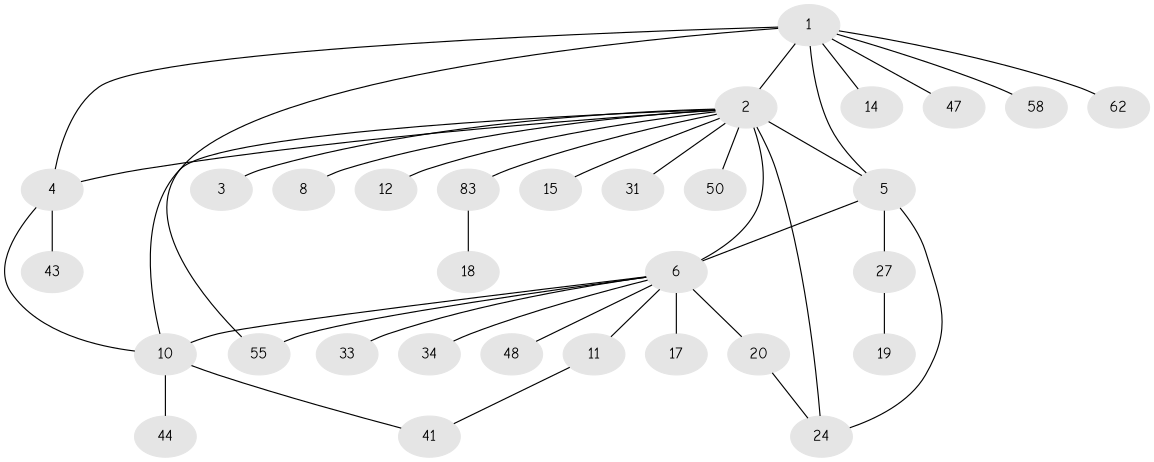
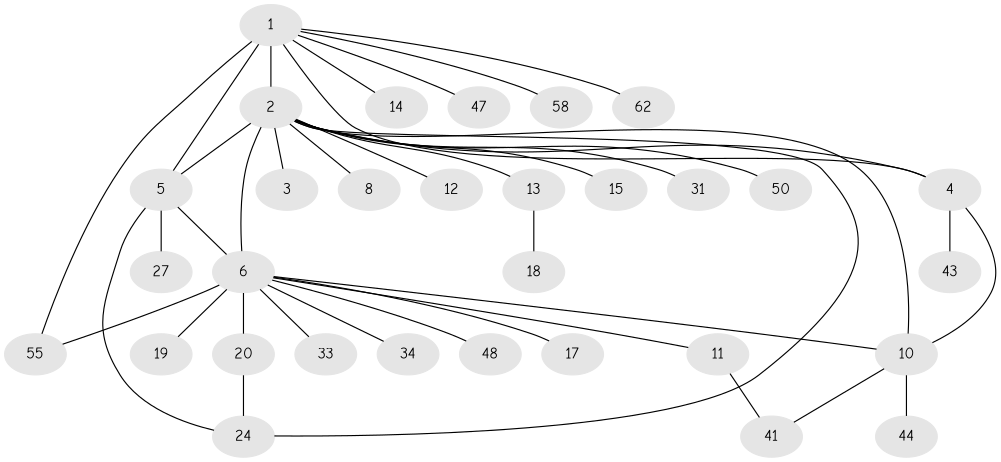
node "83": label "83" -> "13"
edge "27" -- "19": now "6" -- "19"
